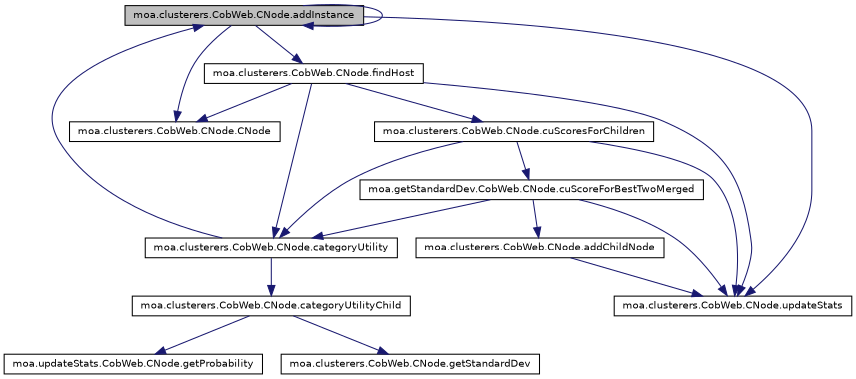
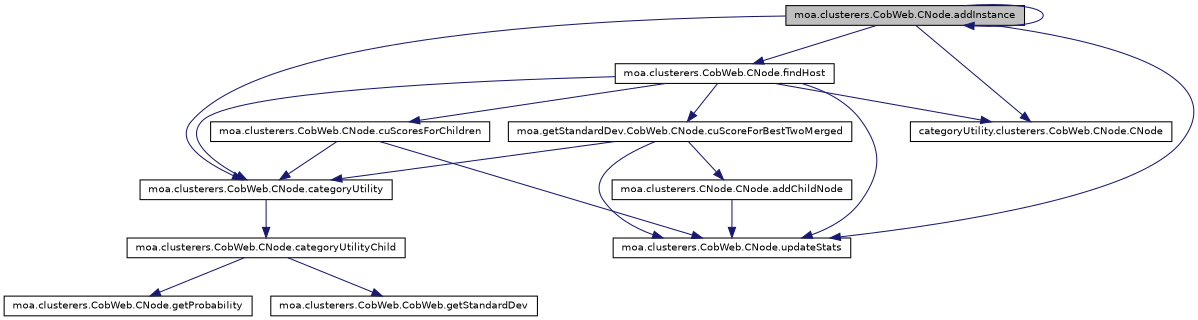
node "moa.clusterers.CobWeb.CNode.CNode": label "moa.clusterers.CobWeb.CNode.CNode" -> "categoryUtility.clusterers.CobWeb.CNode.CNode"
edge "moa.clusterers.CobWeb.CNode.categoryUtility" -> "moa.clusterers.CobWeb.CNode.addInstance": reversed
edge "moa.clusterers.CobWeb.CNode.cuScoresForChildren" -> "moa.getStandardDev.CobWeb.CNode.cuScoreForBestTwoMerged": now "moa.clusterers.CobWeb.CNode.findHost" -> "moa.getStandardDev.CobWeb.CNode.cuScoreForBestTwoMerged"
node "moa.clusterers.CobWeb.CNode.addChildNode": label "moa.clusterers.CobWeb.CNode.addChildNode" -> "moa.clusterers.CNode.CNode.addChildNode"
node "moa.updateStats.CobWeb.CNode.getProbability": label "moa.updateStats.CobWeb.CNode.getProbability" -> "moa.clusterers.CobWeb.CNode.getProbability"
node "moa.clusterers.CobWeb.CNode.getStandardDev": label "moa.clusterers.CobWeb.CNode.getStandardDev" -> "moa.clusterers.CobWeb.CobWeb.getStandardDev"
